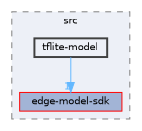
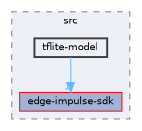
node "edge-model-sdk": label "edge-model-sdk" -> "edge-impulse-sdk"
